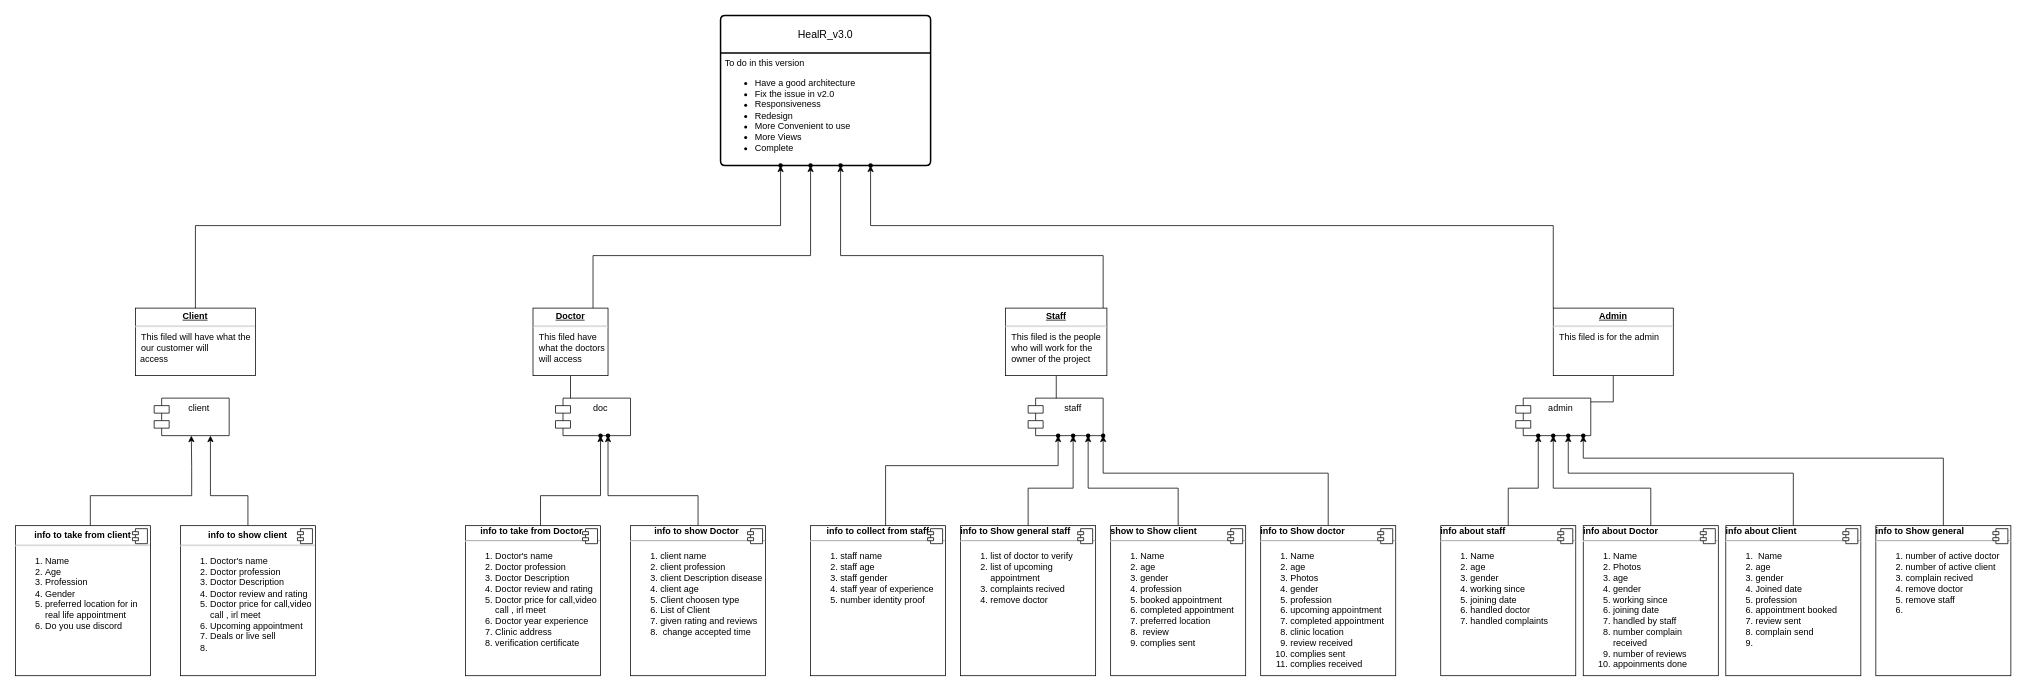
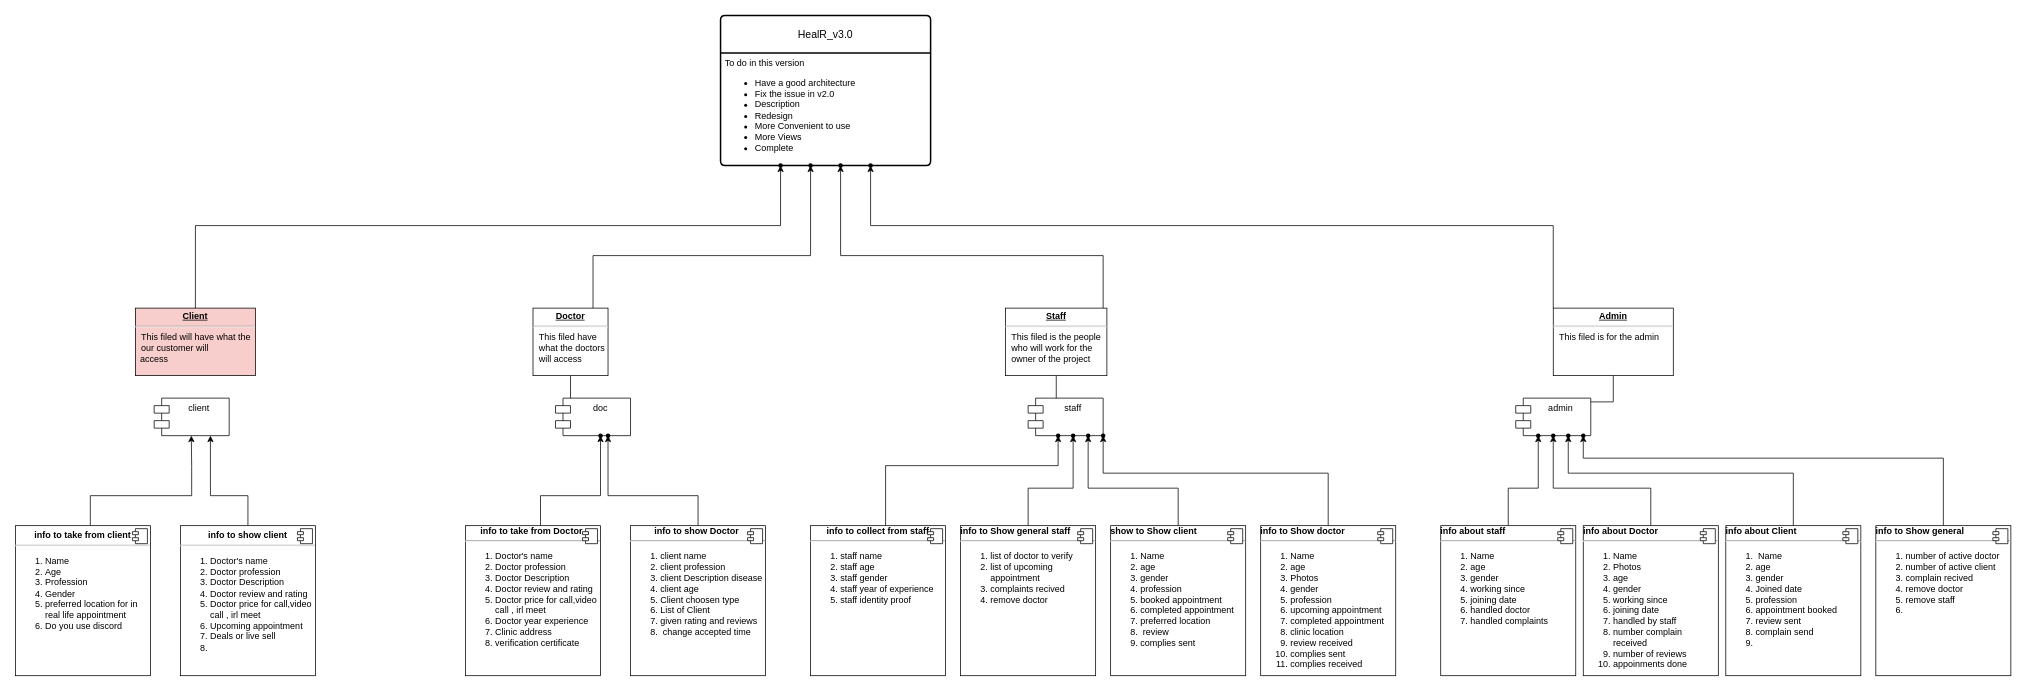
node "To do in this version Have a good architecture Fix the issue in v2.0 Responsiveness Redesign More Convenient to use More Views Complete": label "To do in this version Have a good architecture Fix the issue in v2.0 Responsiveness Redesign More Convenient to use More Views Complete" -> "To do in this version Have a good architecture Fix the issue in v2.0 Description Redesign More Convenient to use More Views Complete"
node "Client This filed will have what the our customer will access": fillcolor #ffffff -> #f8cecc
node "info to collect from staff staff name staff age staff gender staff year of experience number identity proof": label "info to collect from staff staff name staff age staff gender staff year of experience number identity proof" -> "info to collect from staff staff name staff age staff gender staff year of experience staff identity proof"
